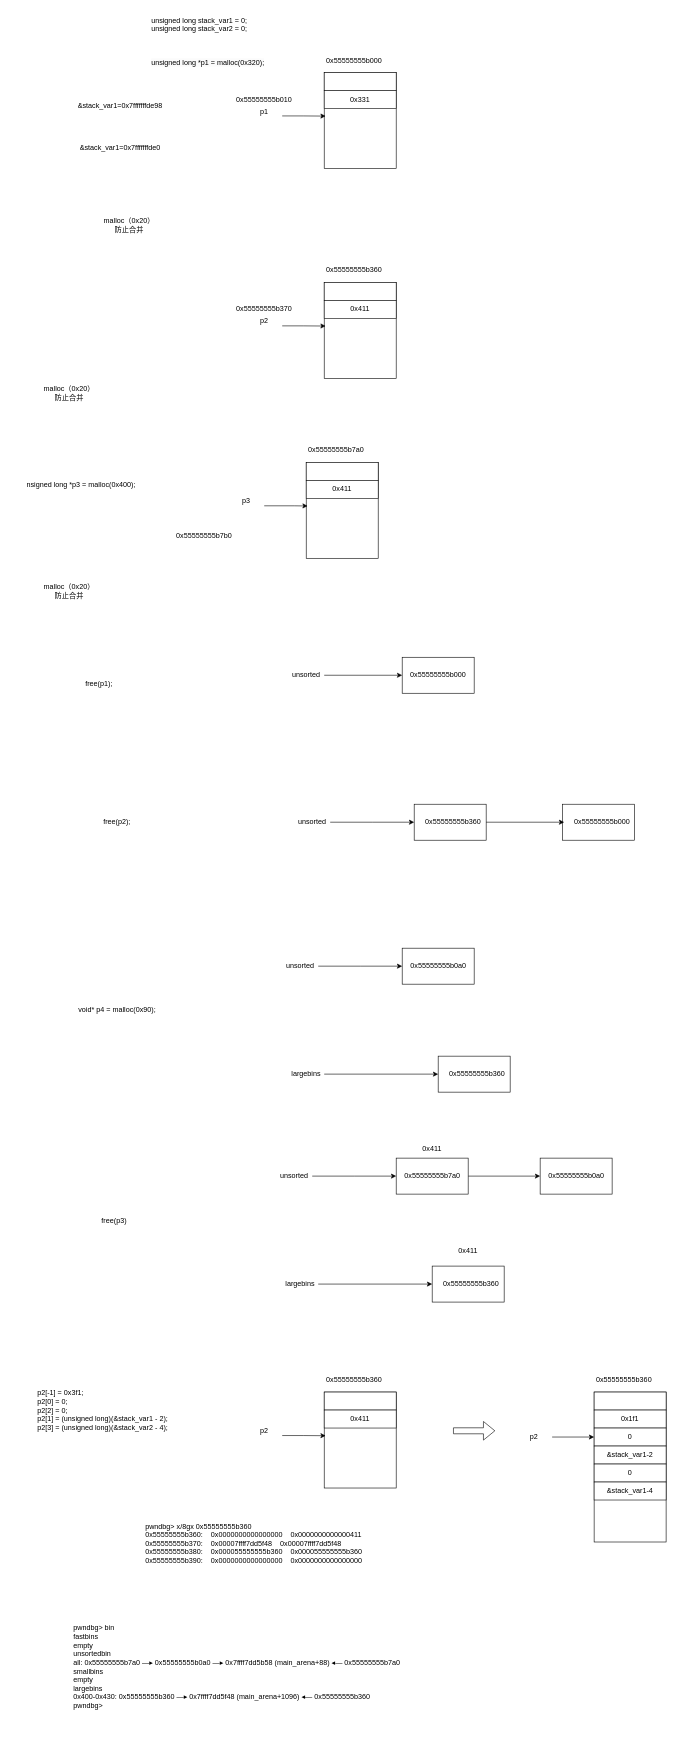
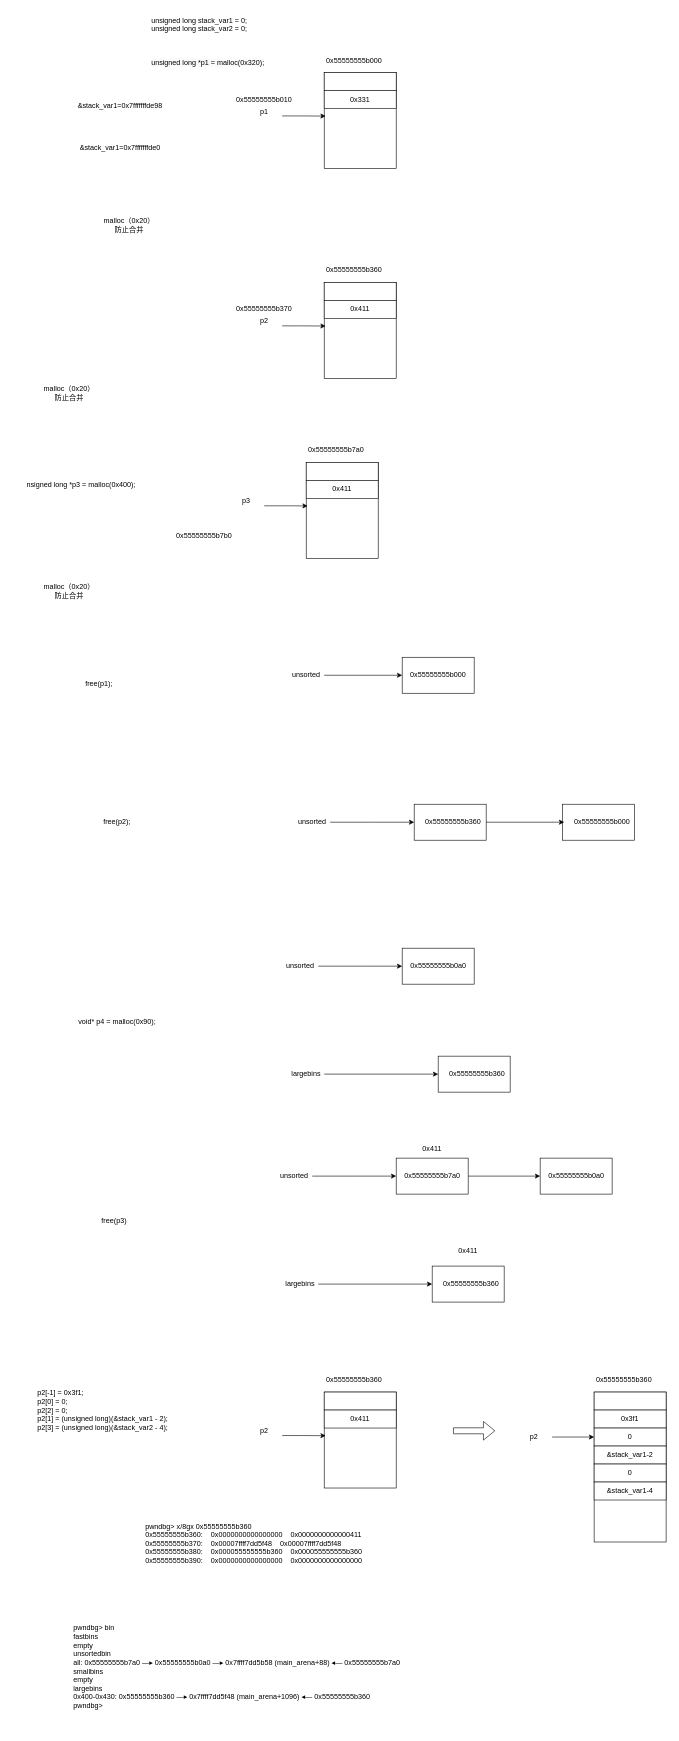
node "void* p4 = malloc(0x90);": moved (117, 1014) -> (117, 1026)
node "0x1f1": label "0x1f1" -> "0x3f1"
